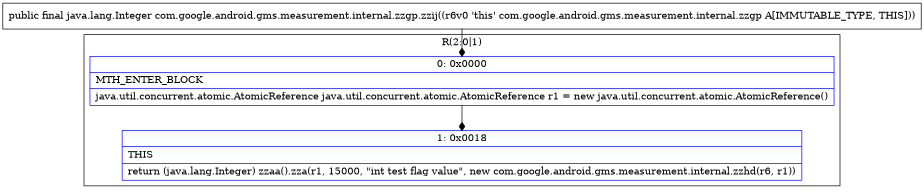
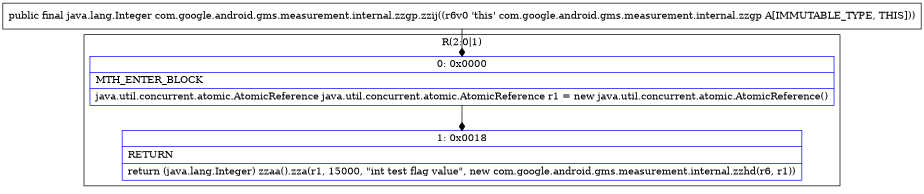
node "1: 0x0018": text "THIS" -> "RETURN"
